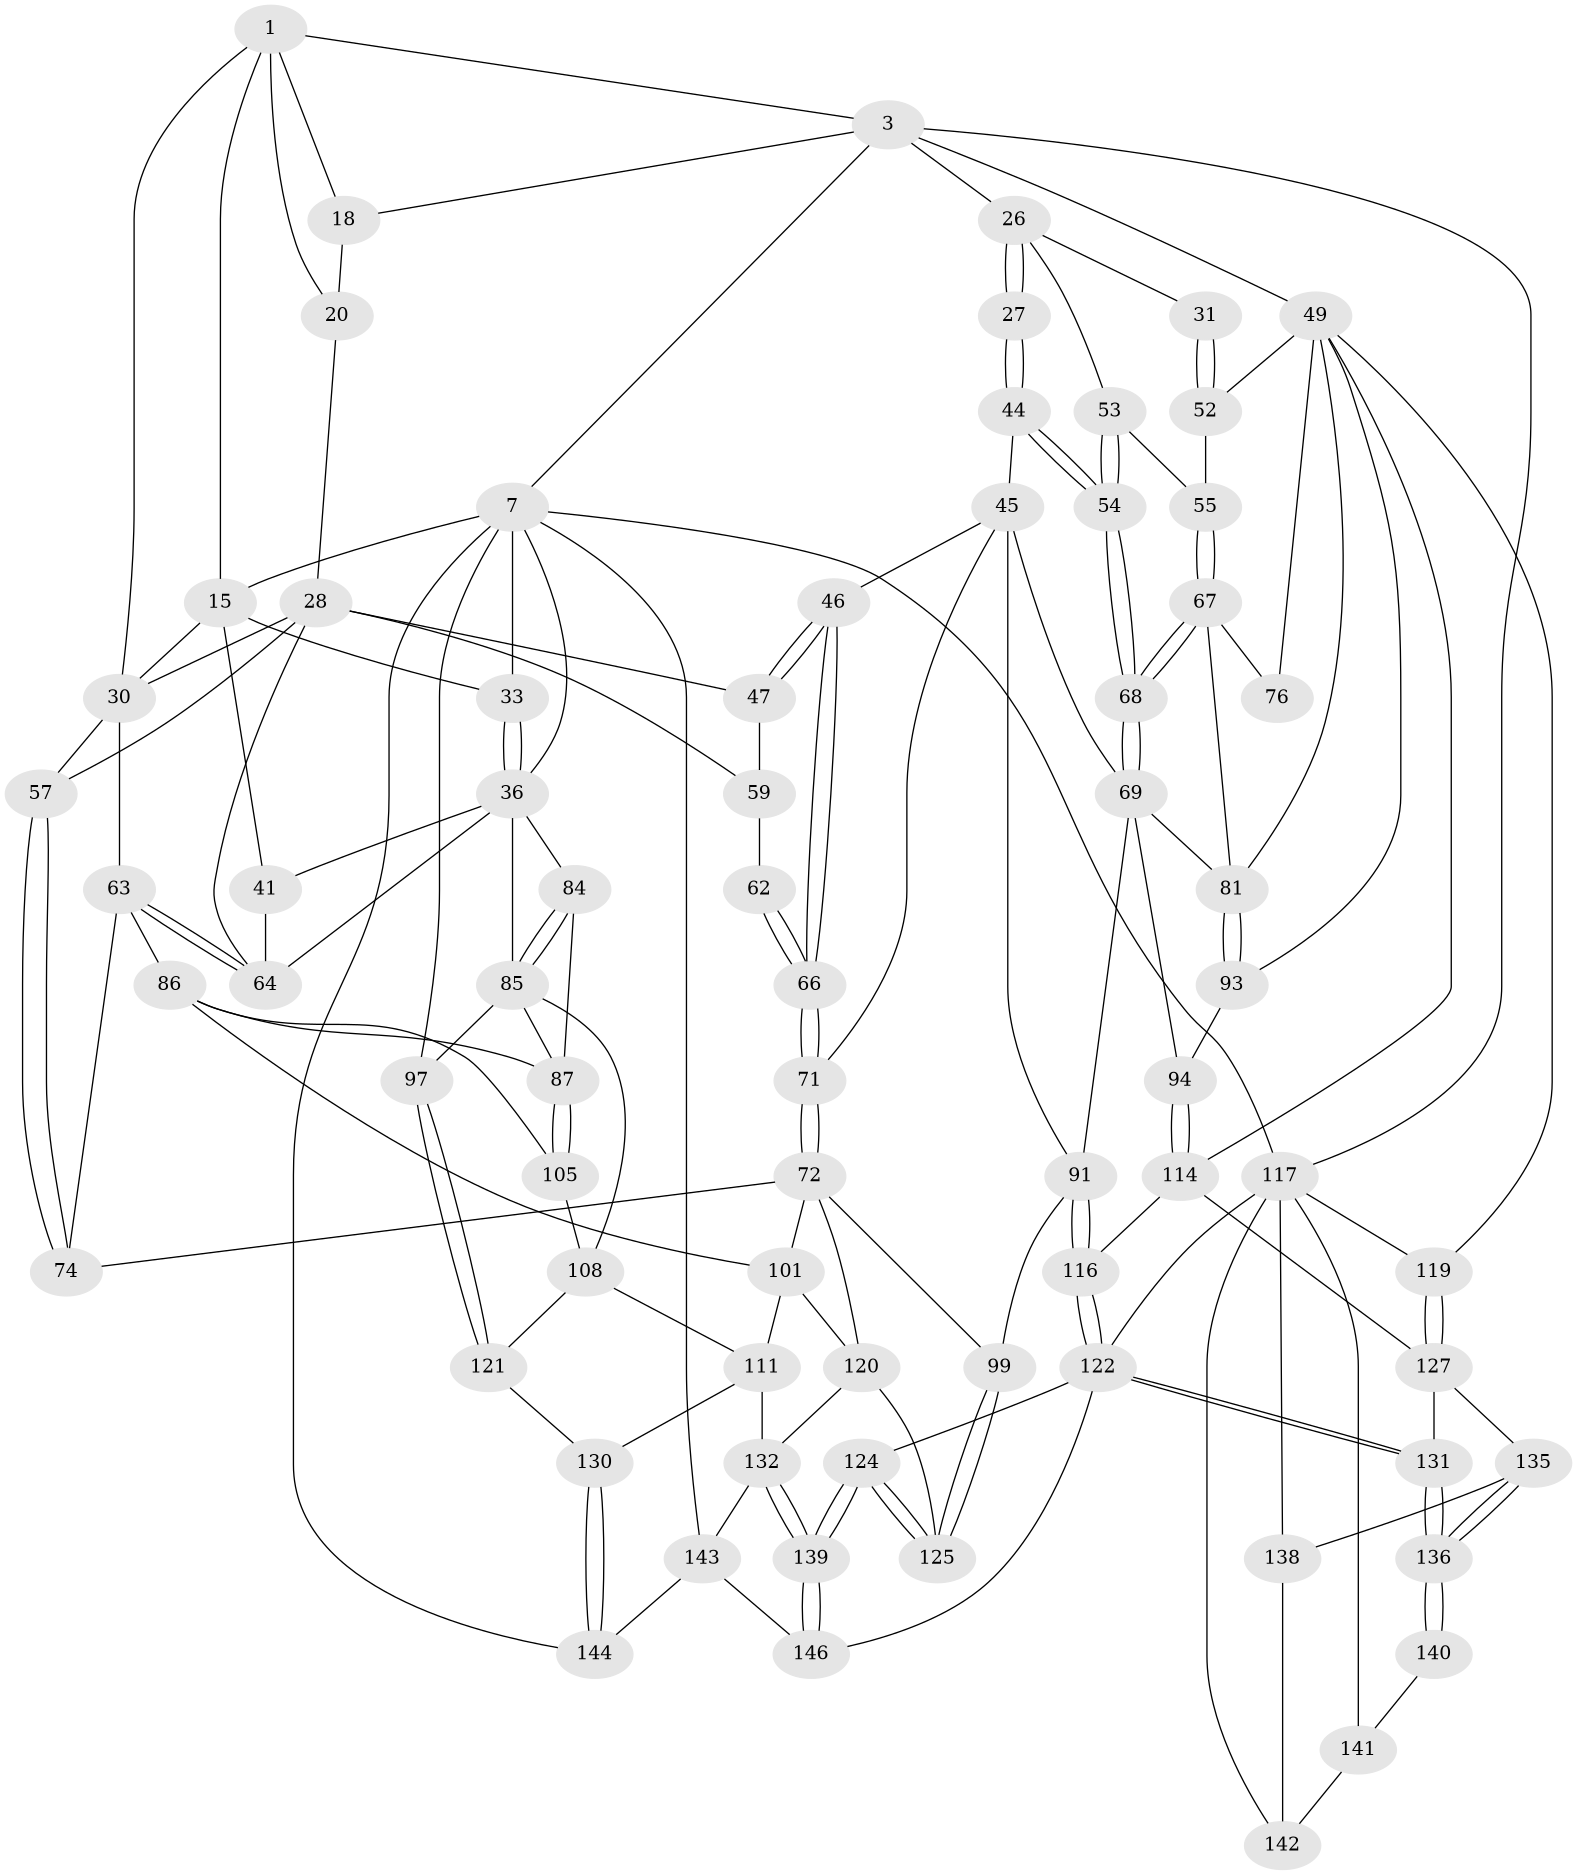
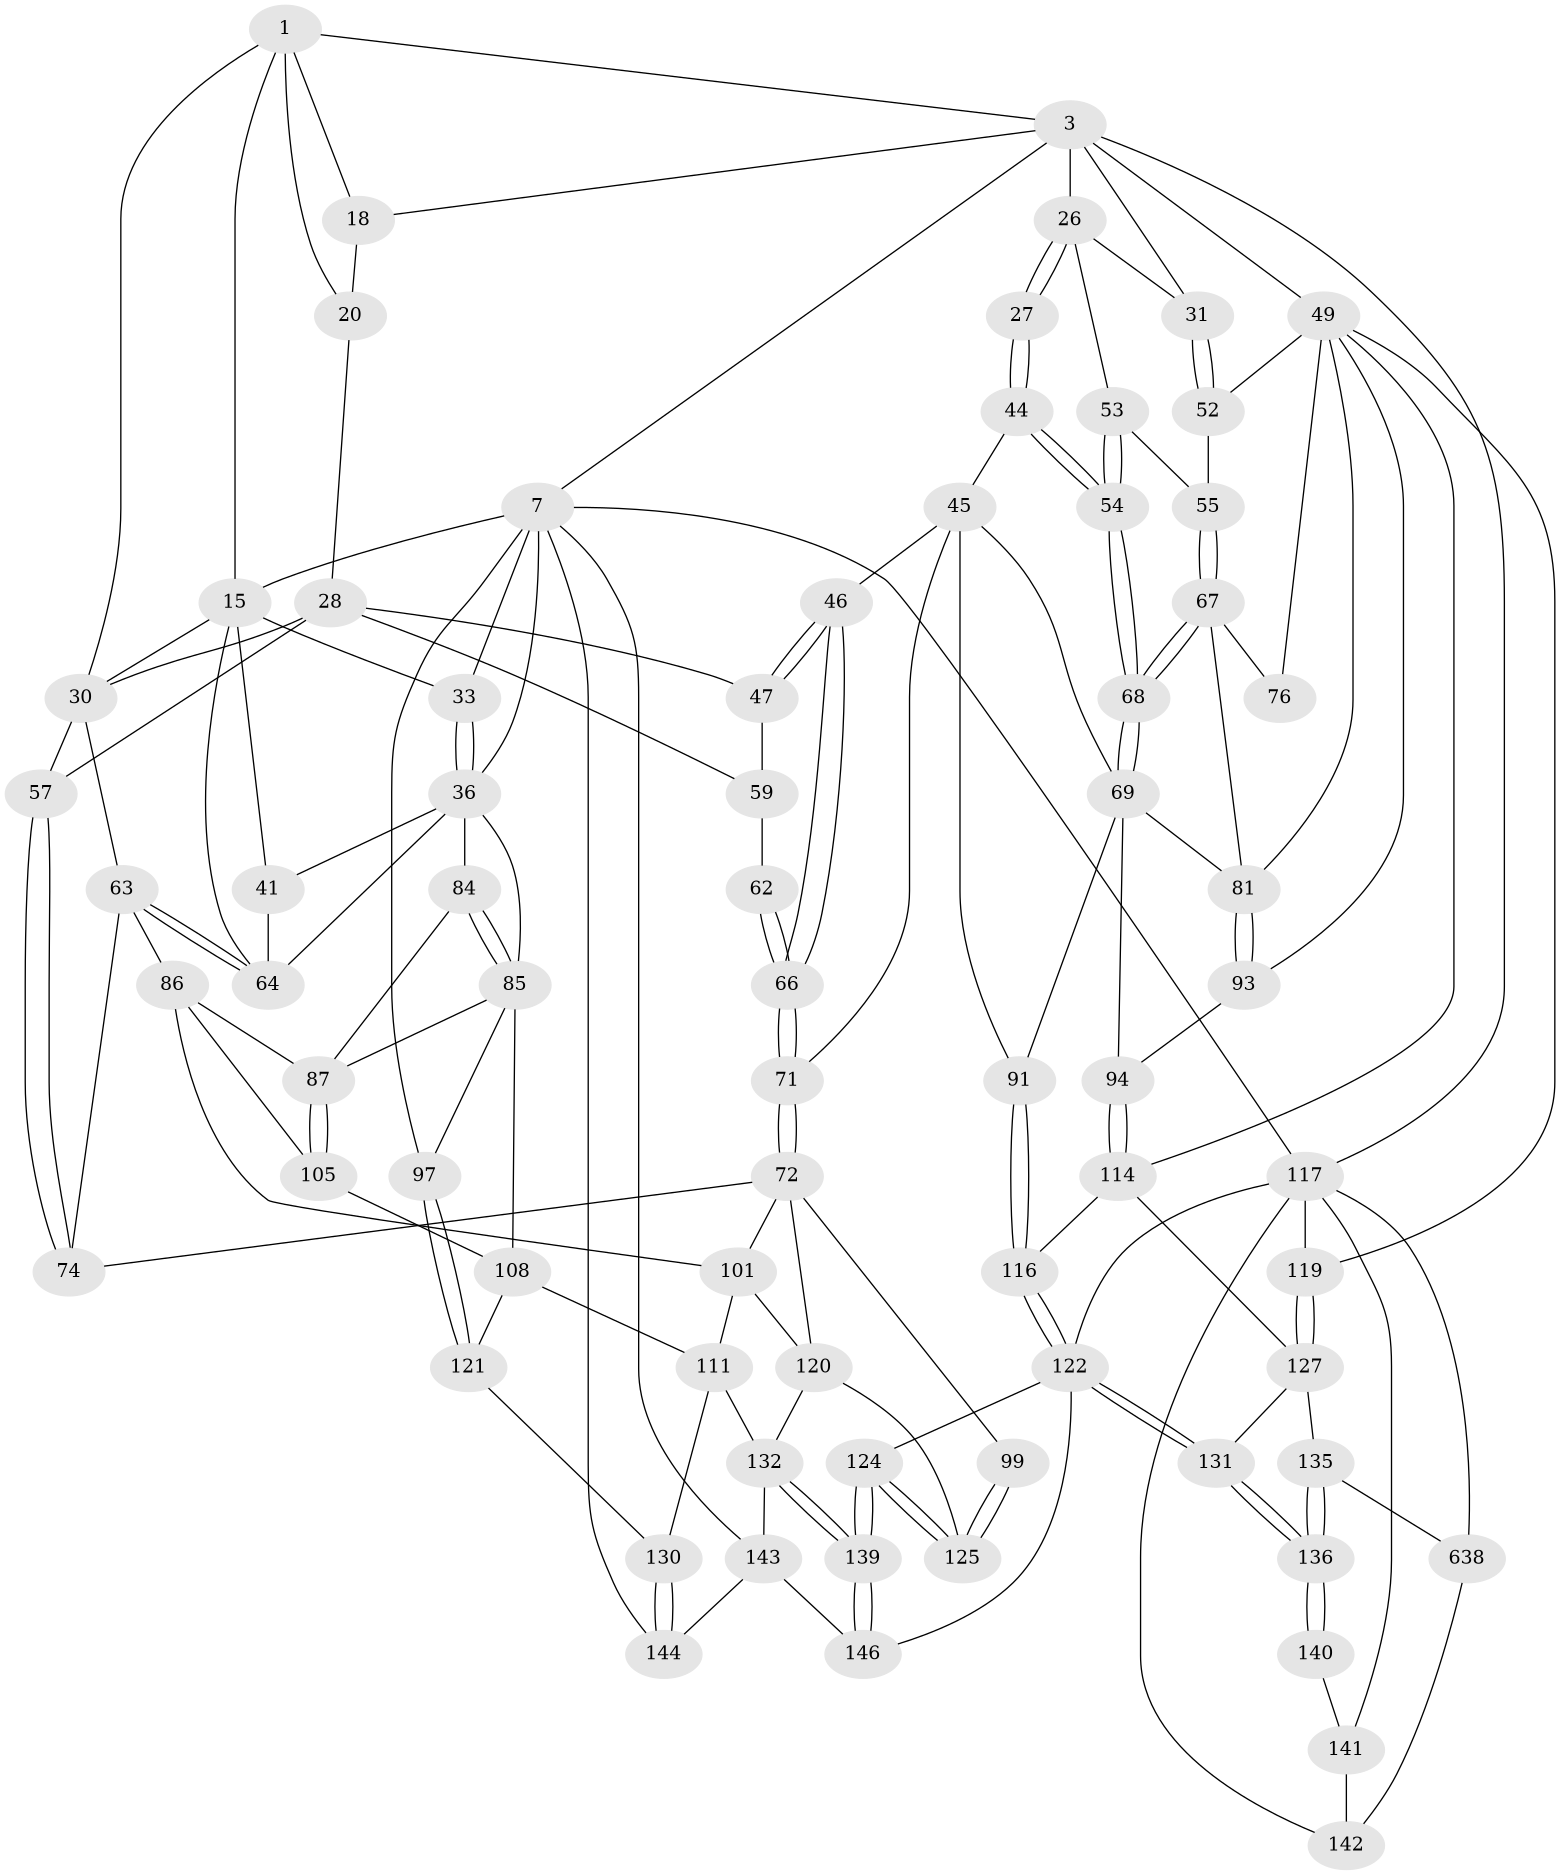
edge "3" -- "31": added
edge "28" -- "64": now "15" -- "64"
edge "91" -- "99": removed
node "138": label "138" -> "638"
